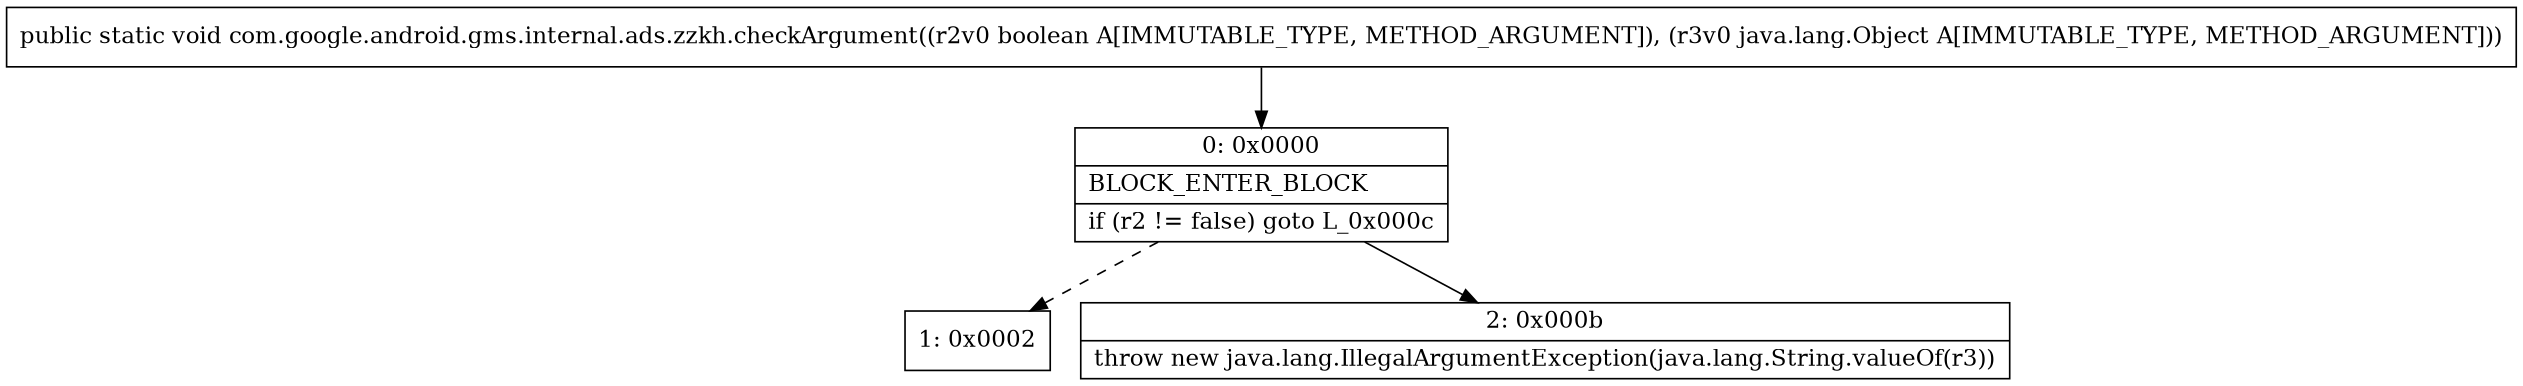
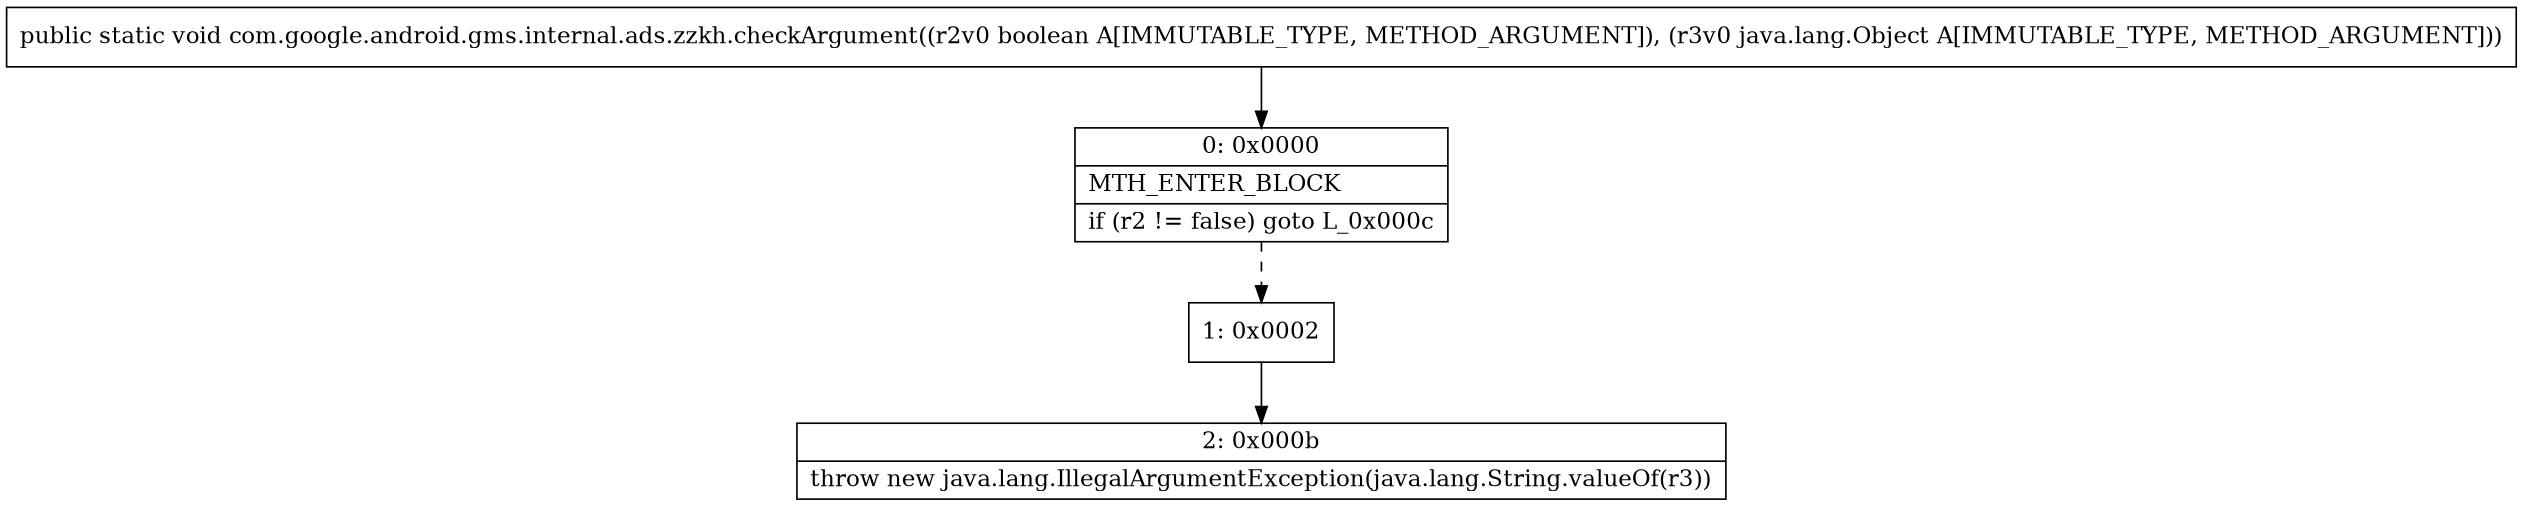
node "0: 0x0000": text "BLOCK_ENTER_BLOCK" -> "MTH_ENTER_BLOCK"
edge "0: 0x0000" -> "2: 0x000b": now "1: 0x0002" -> "2: 0x000b"
